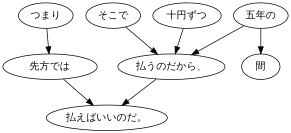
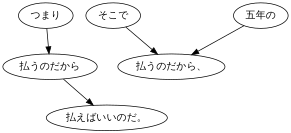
node "十円ずつ": removed
node "先方では": label "先方では" -> "払うのだから"
node "間": removed
edge "払うのだから、" -> "払えばいいのだ。": removed
